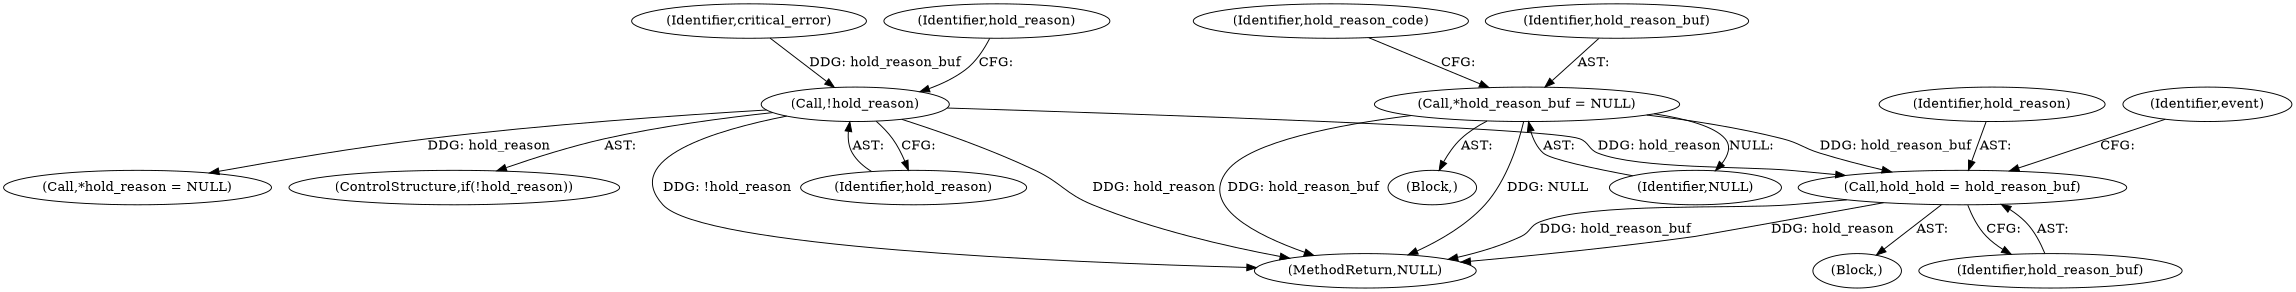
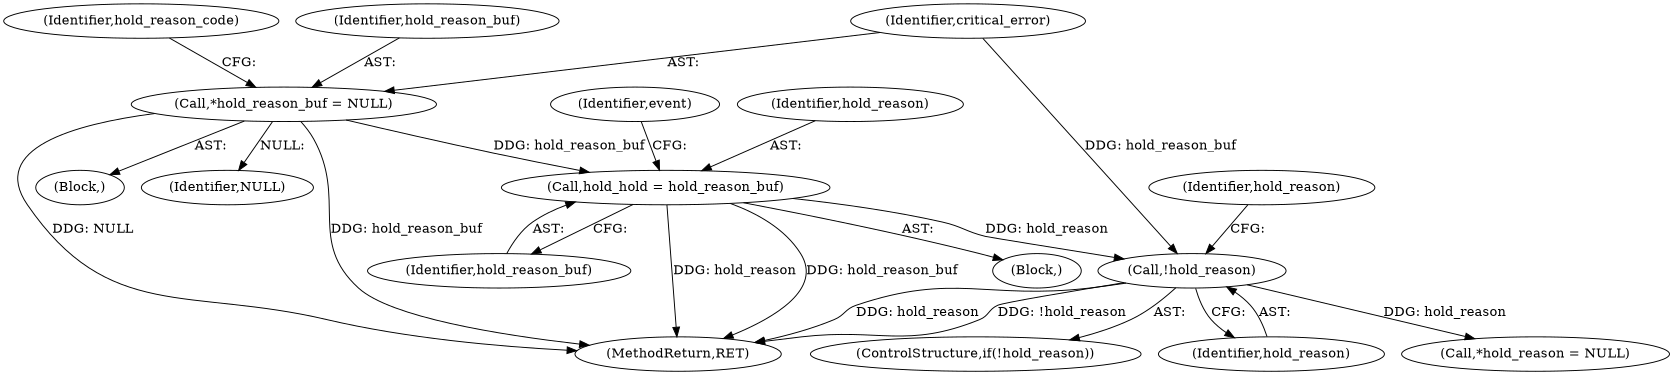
edge "(Call,!hold_reason)" -> "(Call,hold_hold = hold_reason_buf)": reversed
edge "(Identifier,NULL)" -> "(Call,*hold_reason_buf = NULL)": now "(Identifier,critical_error)" -> "(Call,*hold_reason_buf = NULL)"
node "(MethodReturn,NULL)": label "(MethodReturn,NULL)" -> "(MethodReturn,RET)"
